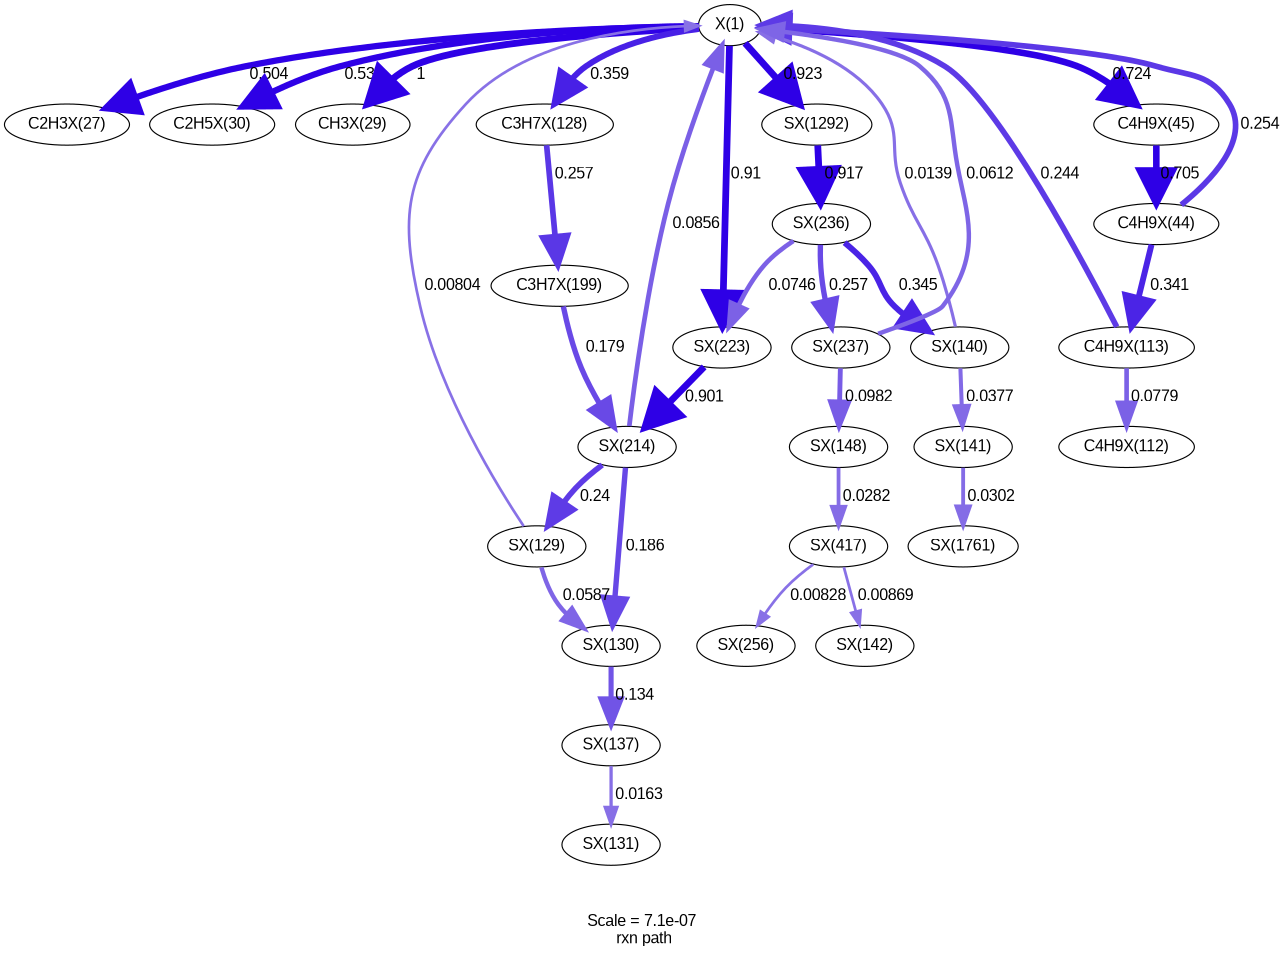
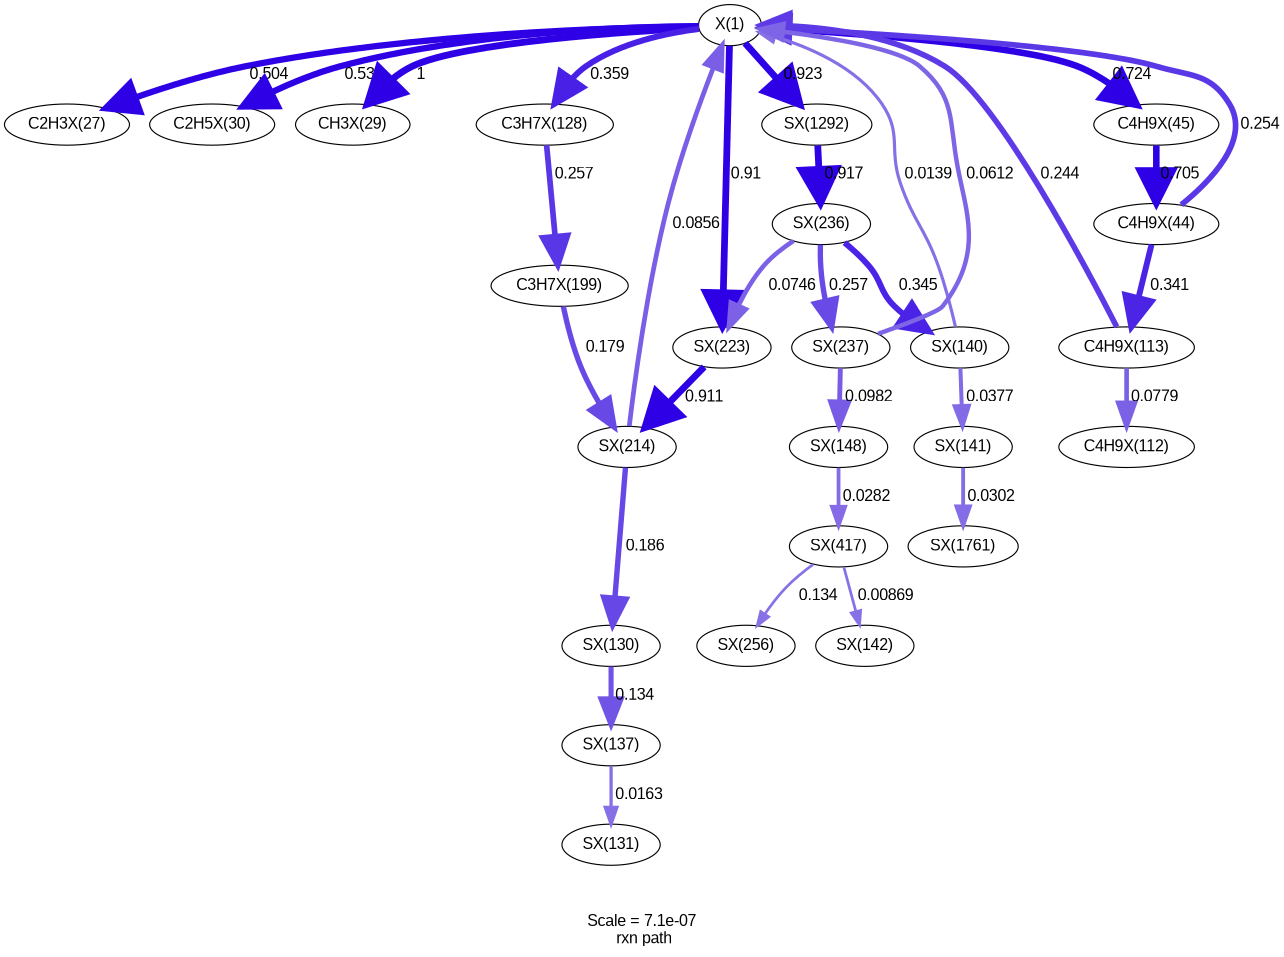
edge "SX(223)" -> "SX(214)": label " 0.901" -> " 0.911"
node "SX(129)": removed
edge "SX(417)" -> "SX(256)": label " 0.00828" -> " 0.134"
